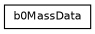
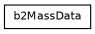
node "b0MassData": label "b0MassData" -> "b2MassData"
